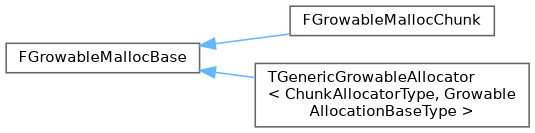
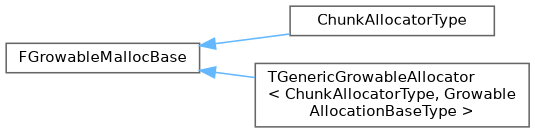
node "FGrowableMallocChunk": label "FGrowableMallocChunk" -> "ChunkAllocatorType"
